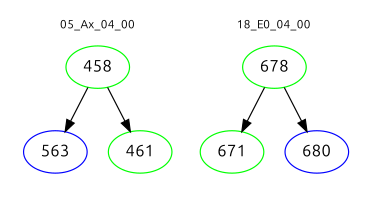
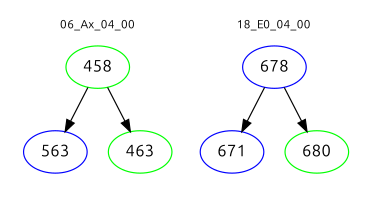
cluster "05_Ax_04_00": label "05_Ax_04_00" -> "06_Ax_04_00"
node "678": color green -> blue
node "461": label "461" -> "463"
node "671": color green -> blue
node "680": color blue -> green
